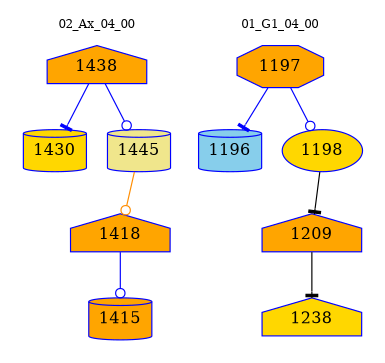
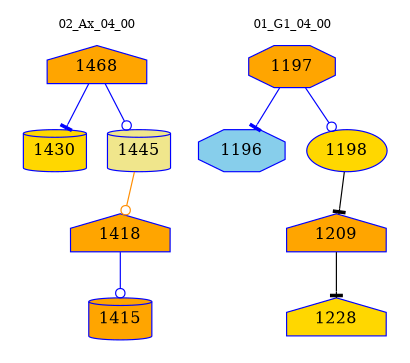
node "1438": label "1438" -> "1468"
node "1196": shape cylinder -> octagon
node "1238": label "1238" -> "1228"
